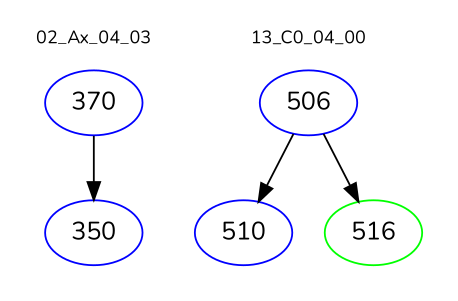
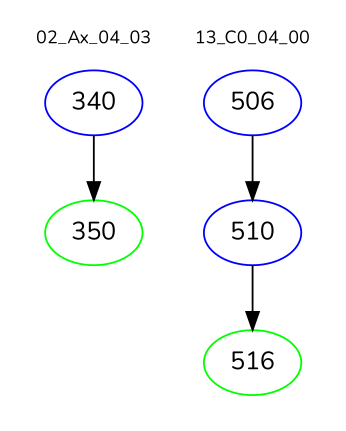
node "370": label "370" -> "340"
edge "506" -> "516": now "510" -> "516"
node "350": color blue -> green
